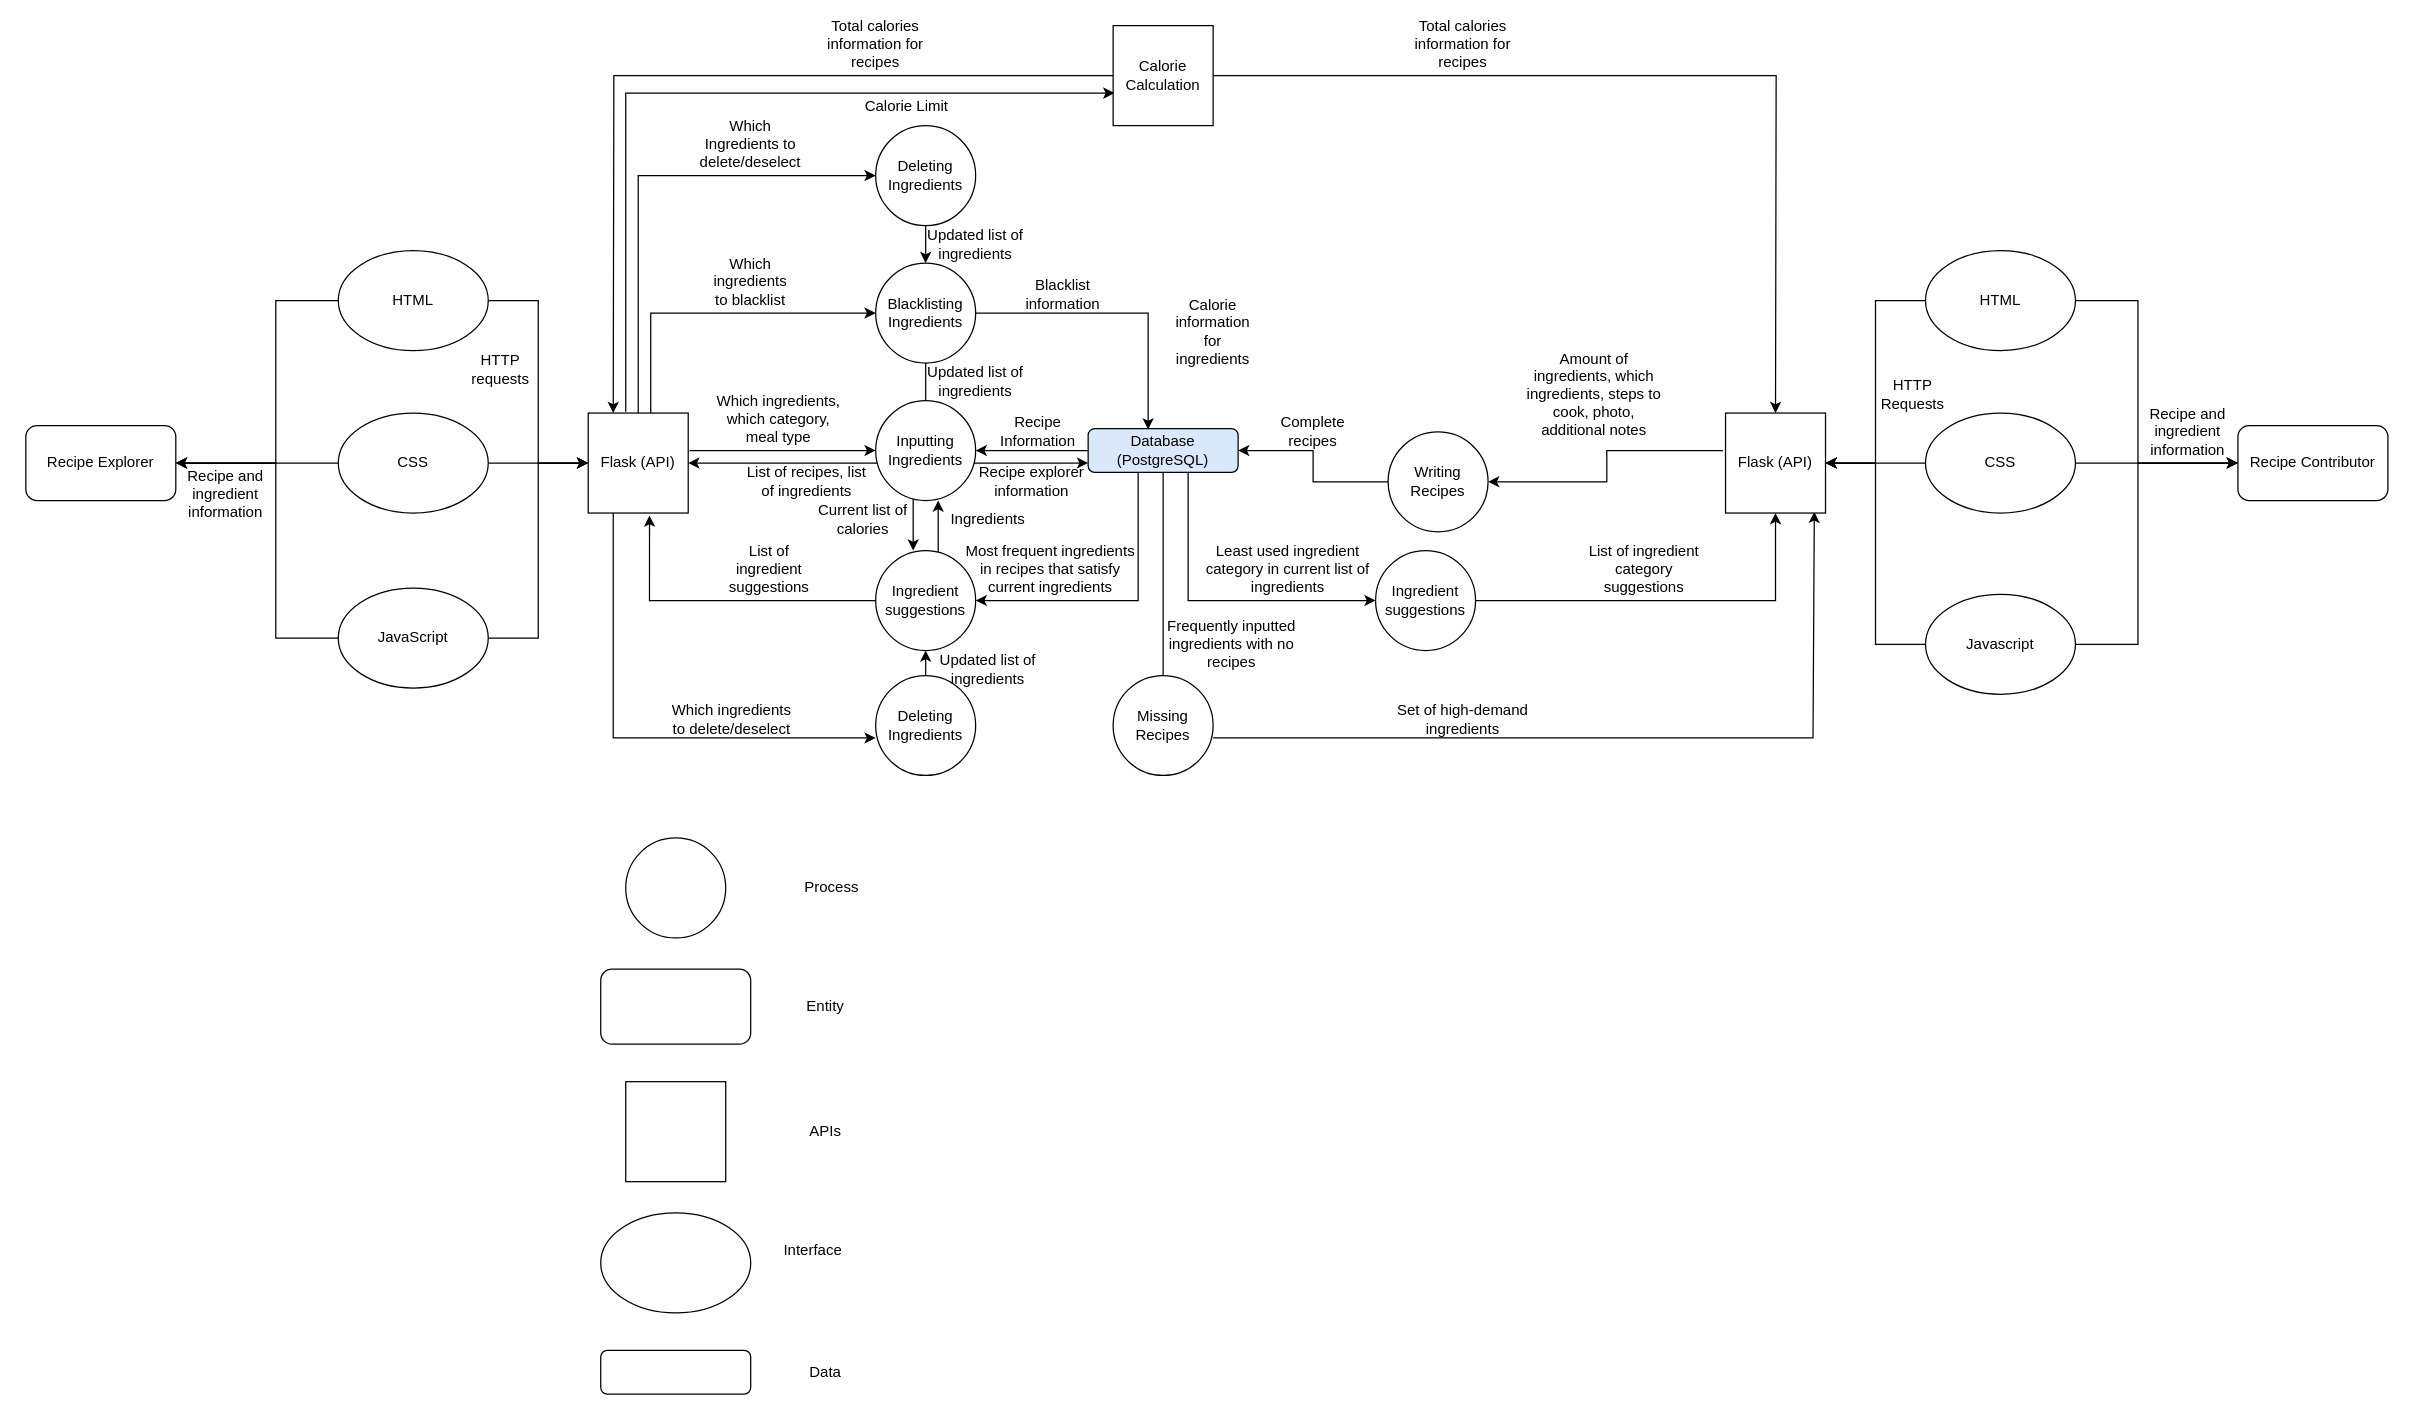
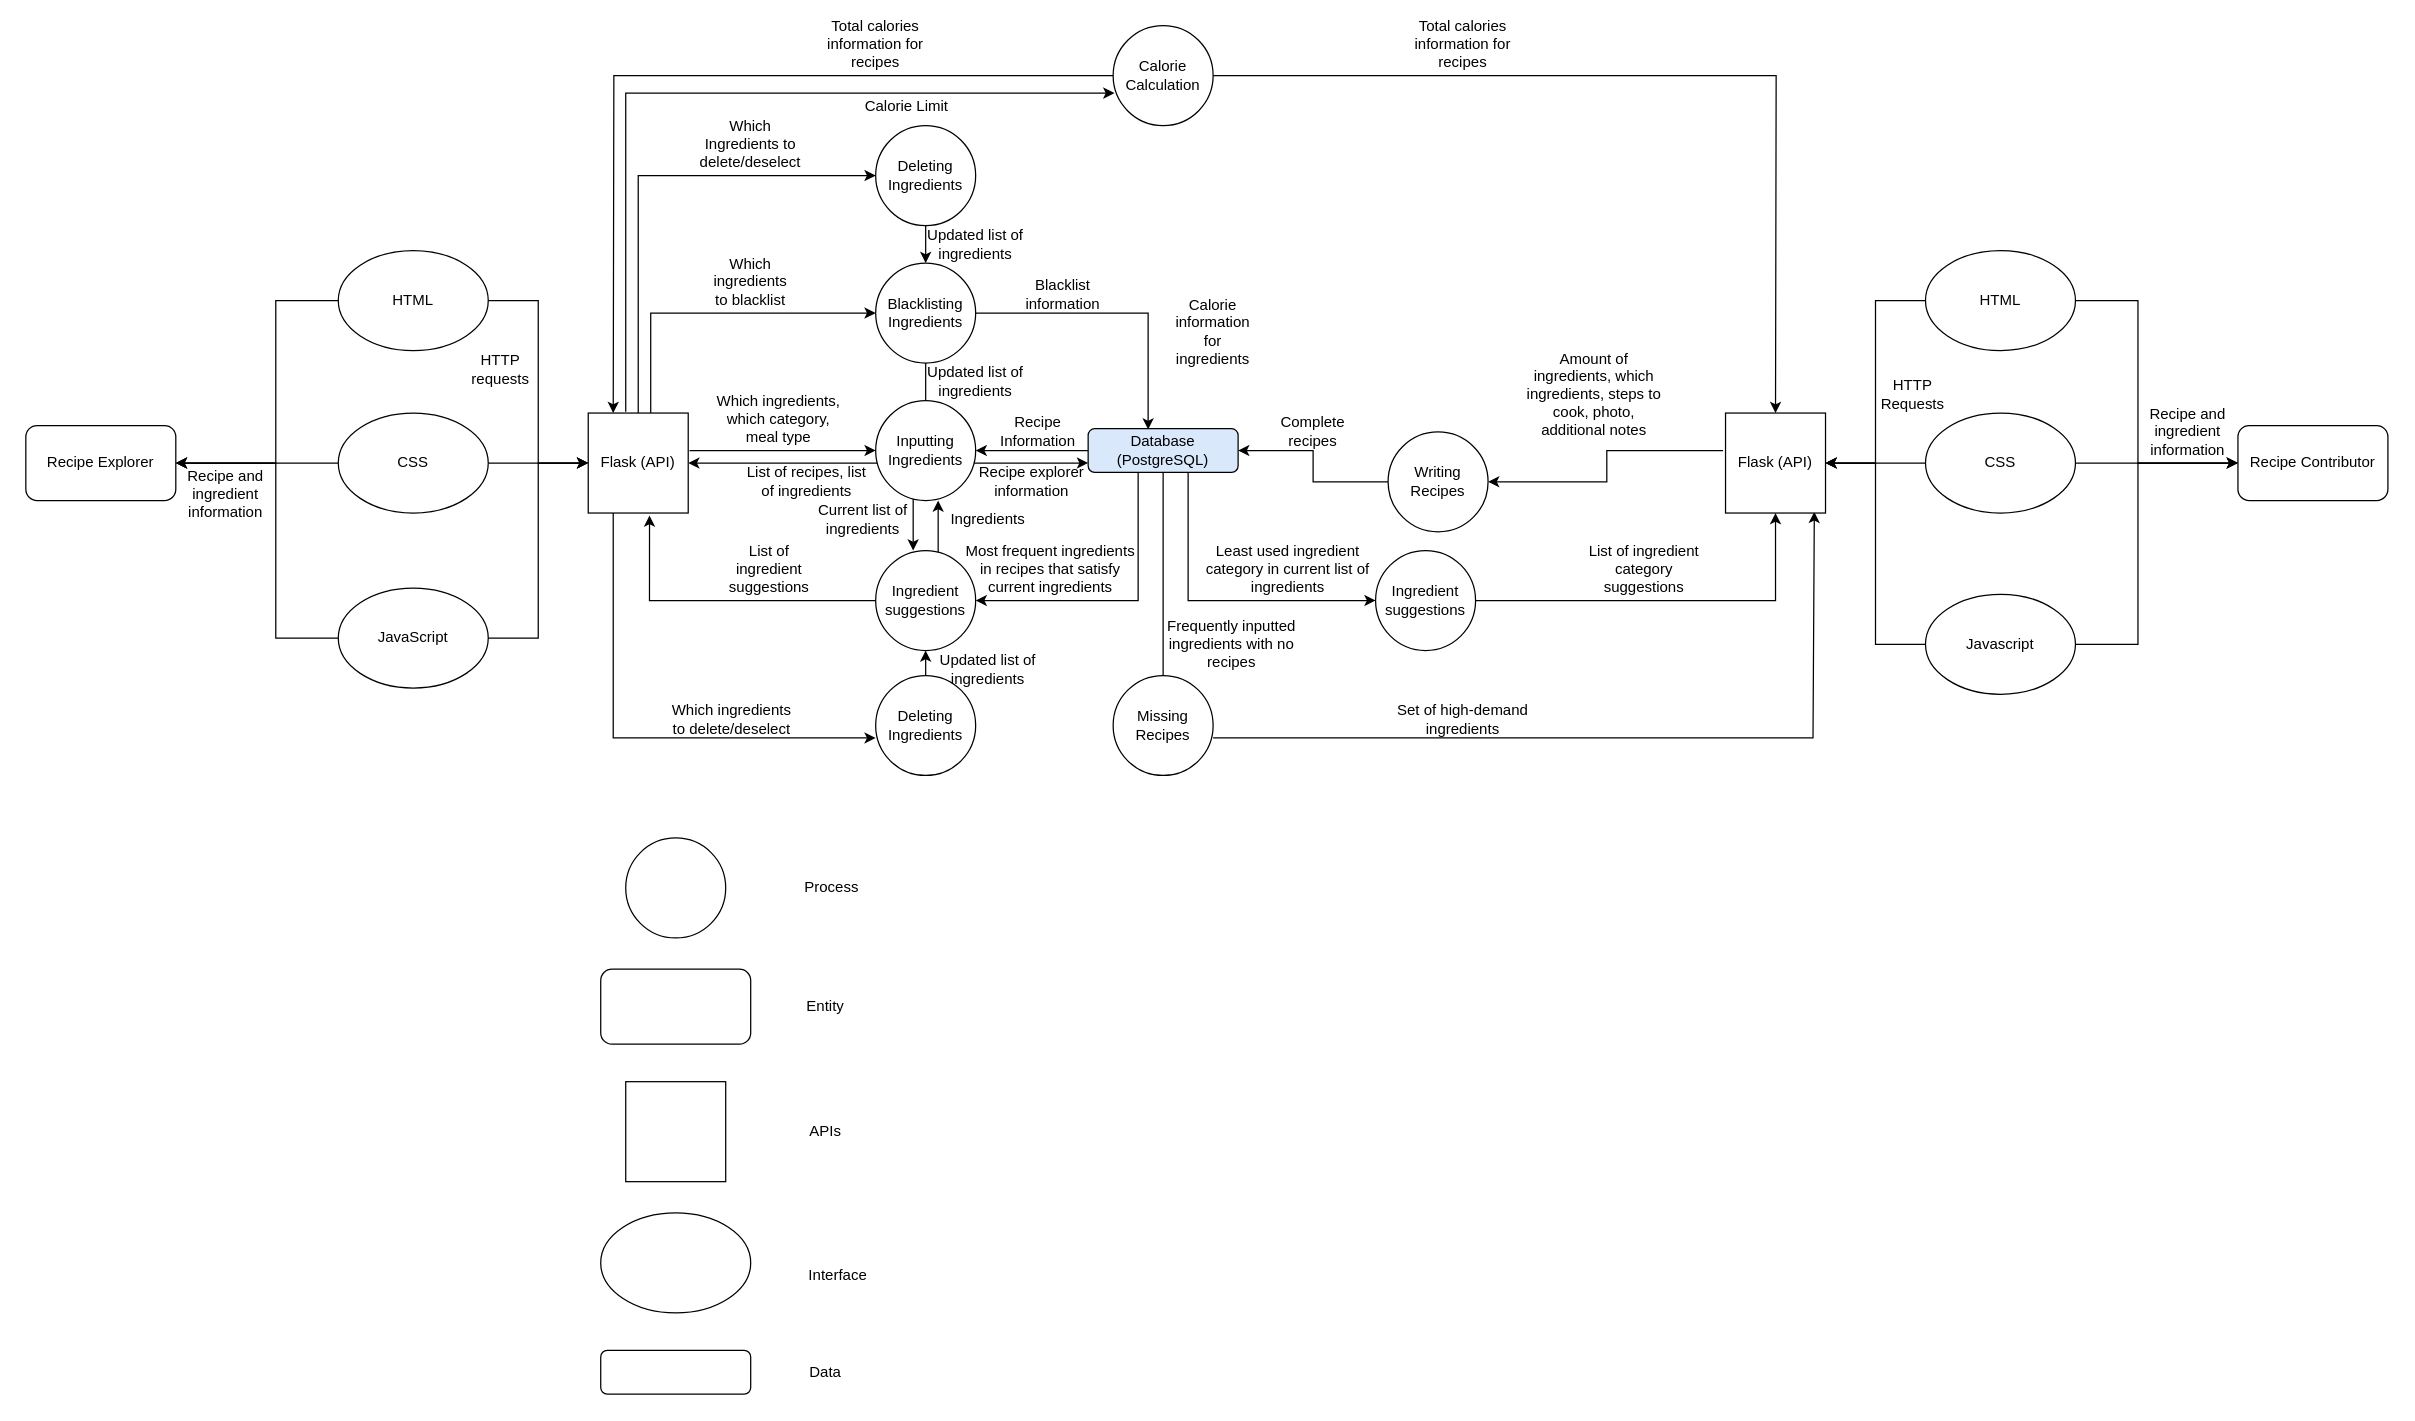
node "Calorie Calculation": shape rectangle -> ellipse
node "Current list of calories": label "Current list of calories" -> "Current list of ingredients"
node "Interface": moved (813, 1251) -> (838, 1276)
